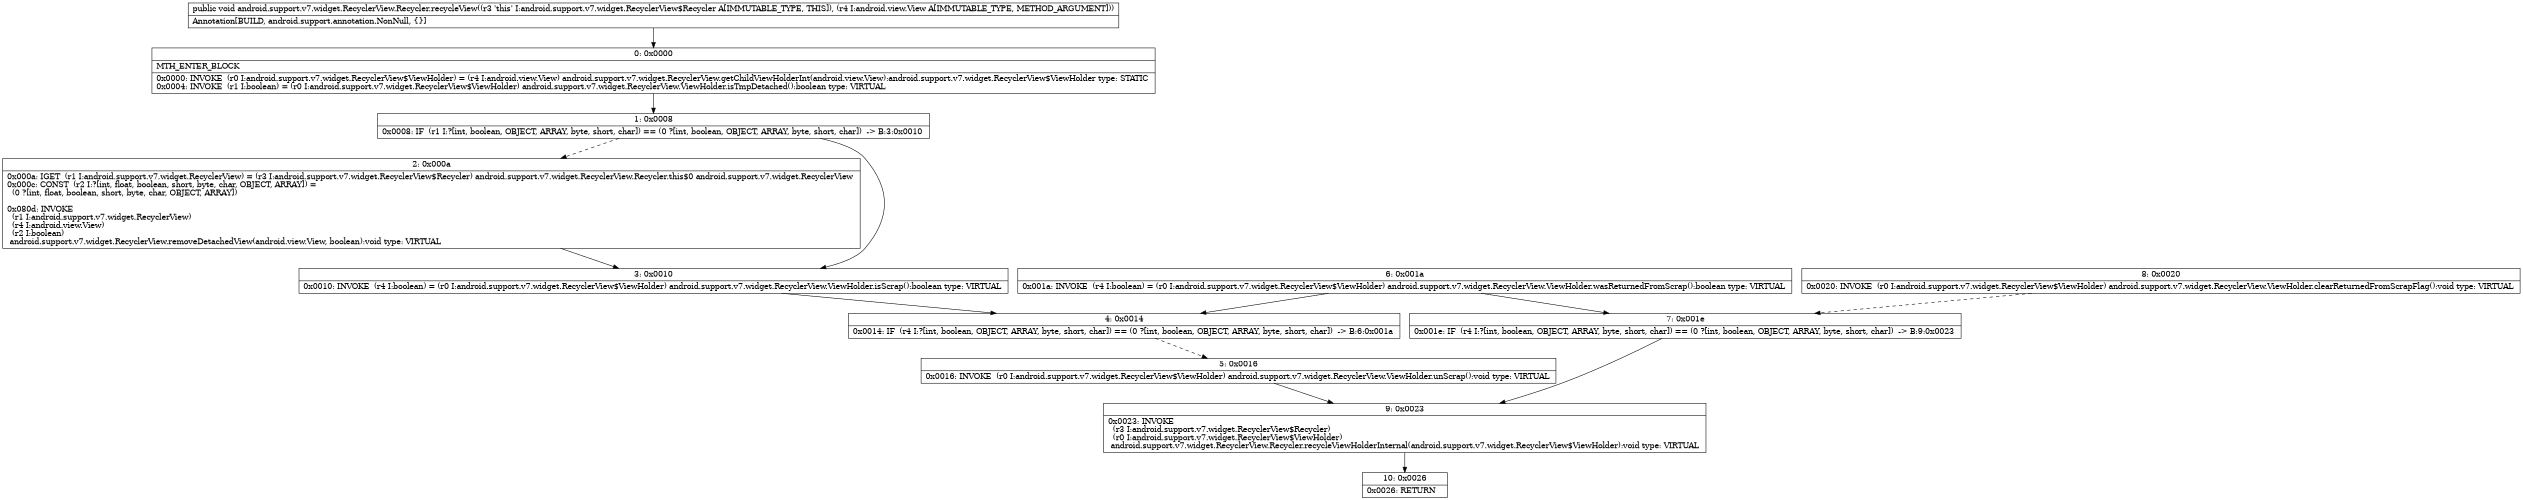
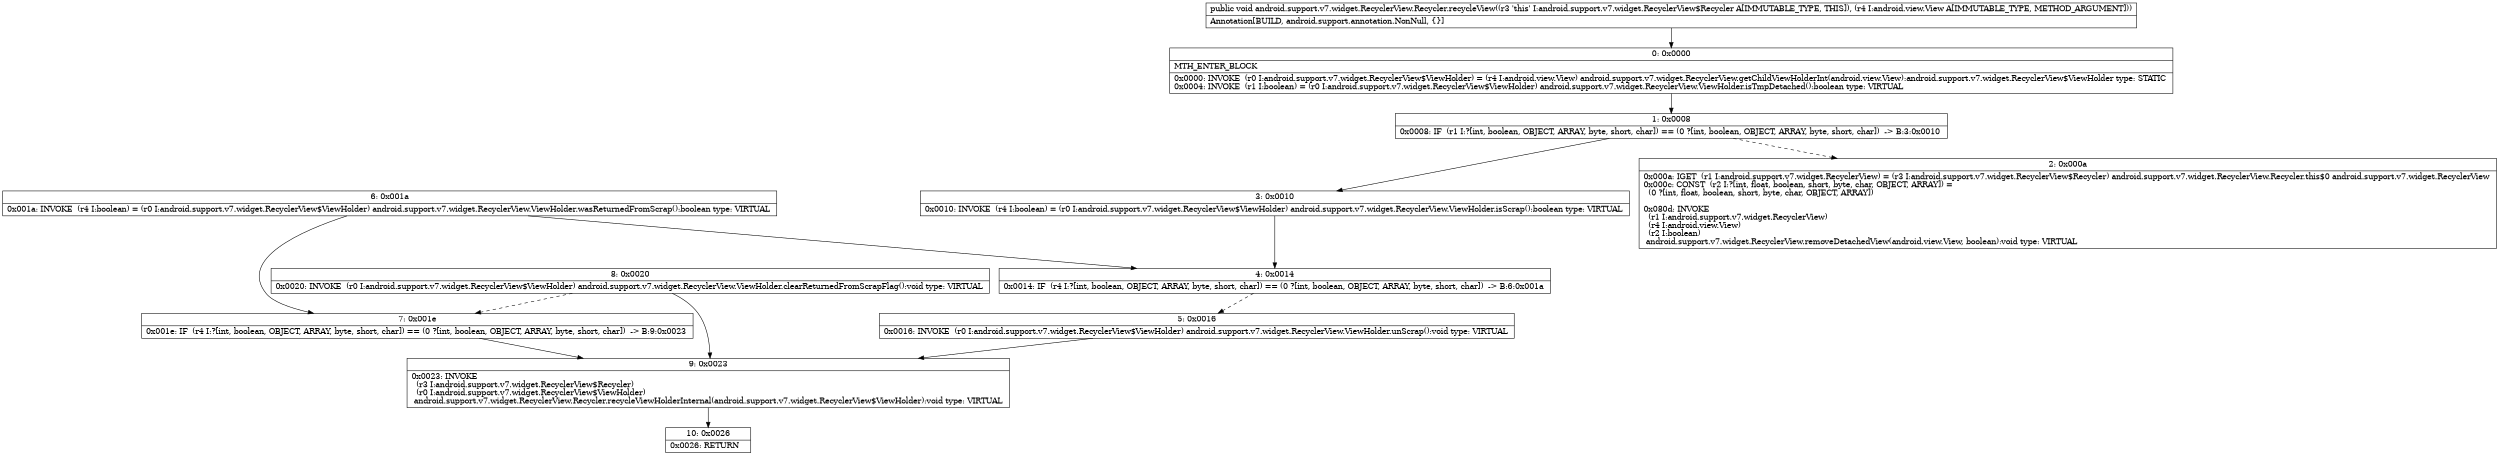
edge "2: 0x000a" -> "3: 0x0010": removed
edge "8: 0x0020" -> "9: 0x0023": added
